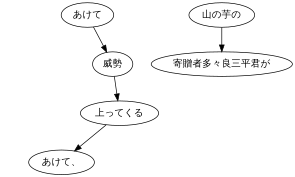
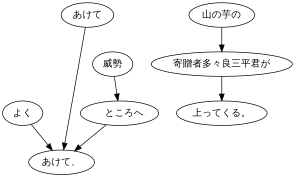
edge "あけて" -> "威勢": now "あけて" -> "あけて、"
node "よく": added
node "上ってくる": label "上ってくる" -> "ところへ"
node "上ってくる。": added
